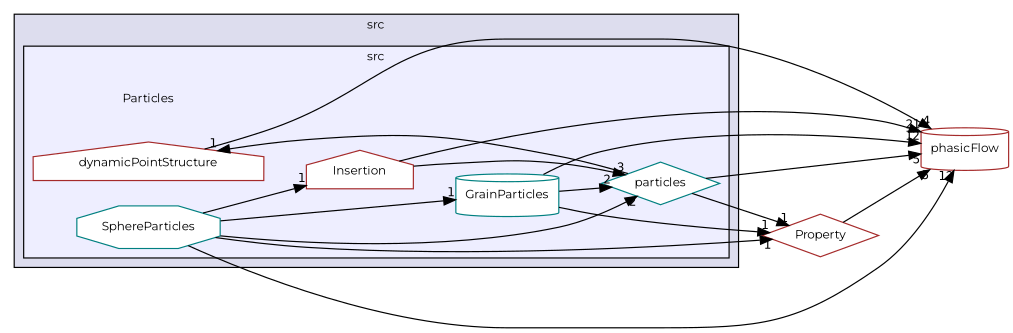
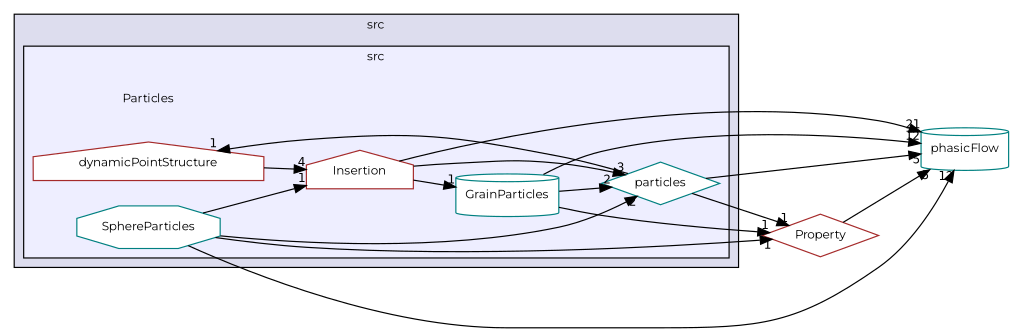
edge "dynamicPointStructure" -> "phasicFlow": now "dynamicPointStructure" -> "Insertion"
node "phasicFlow": color brown -> teal
edge "SphereParticles" -> "GrainParticles": now "Insertion" -> "GrainParticles"
